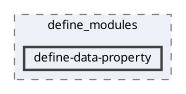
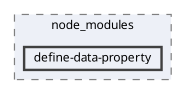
cluster "define_modules": label "define_modules" -> "node_modules"
